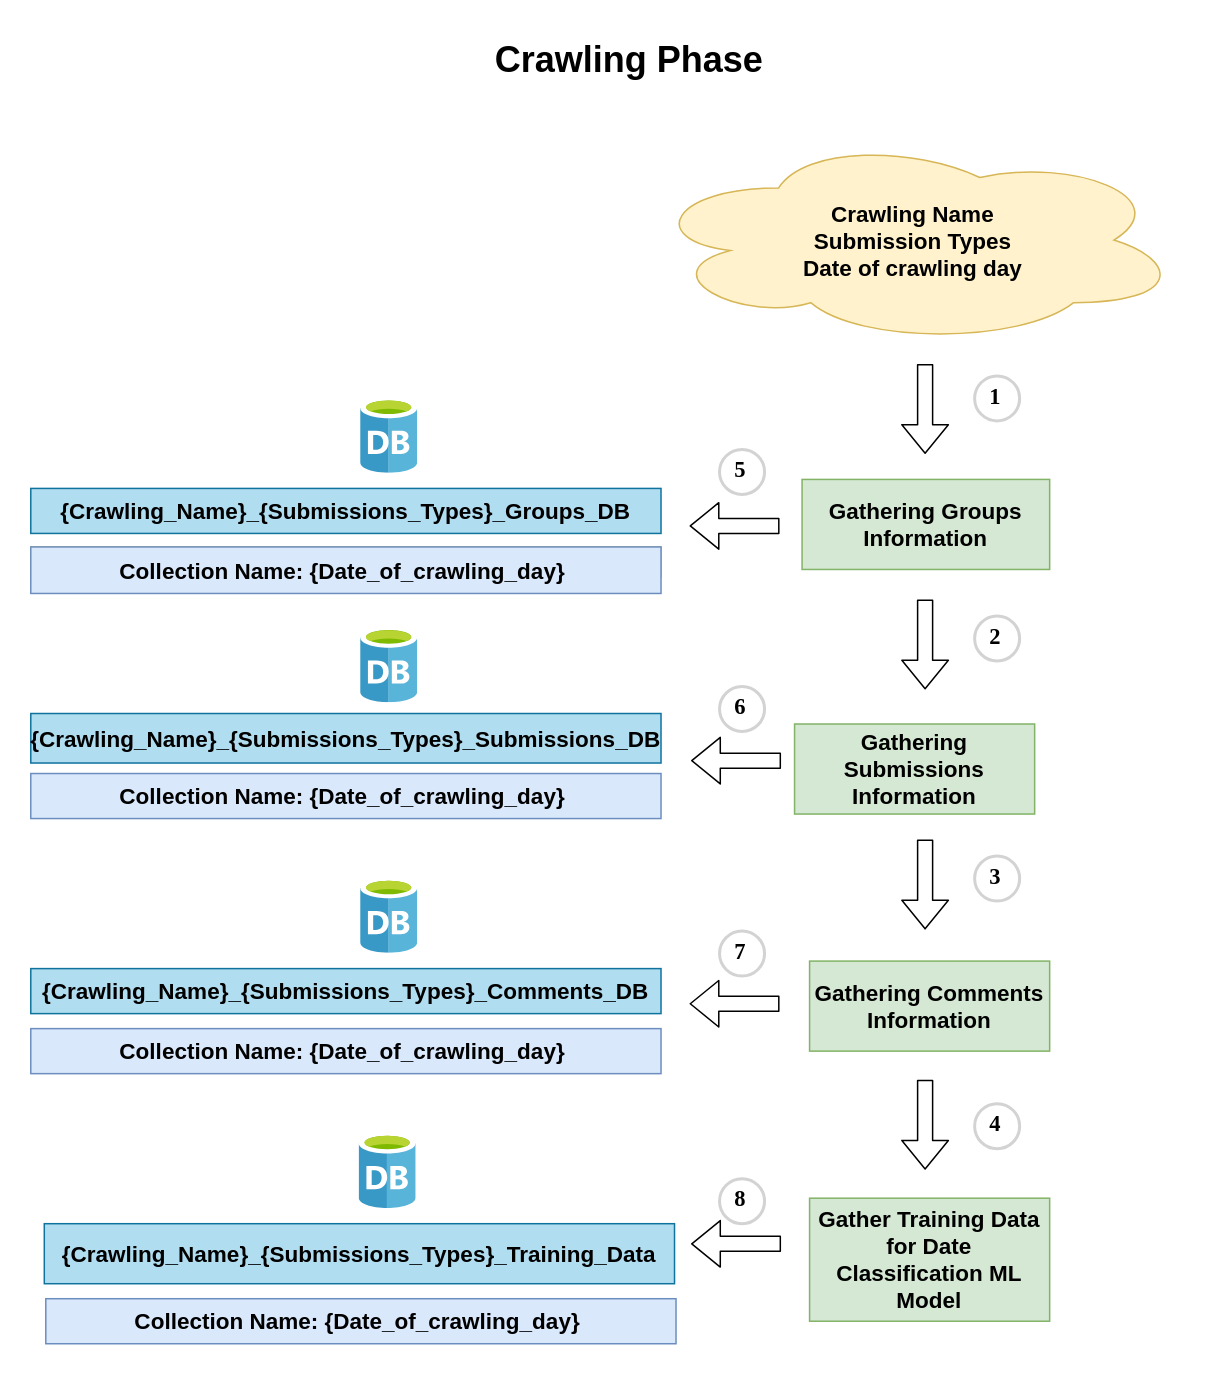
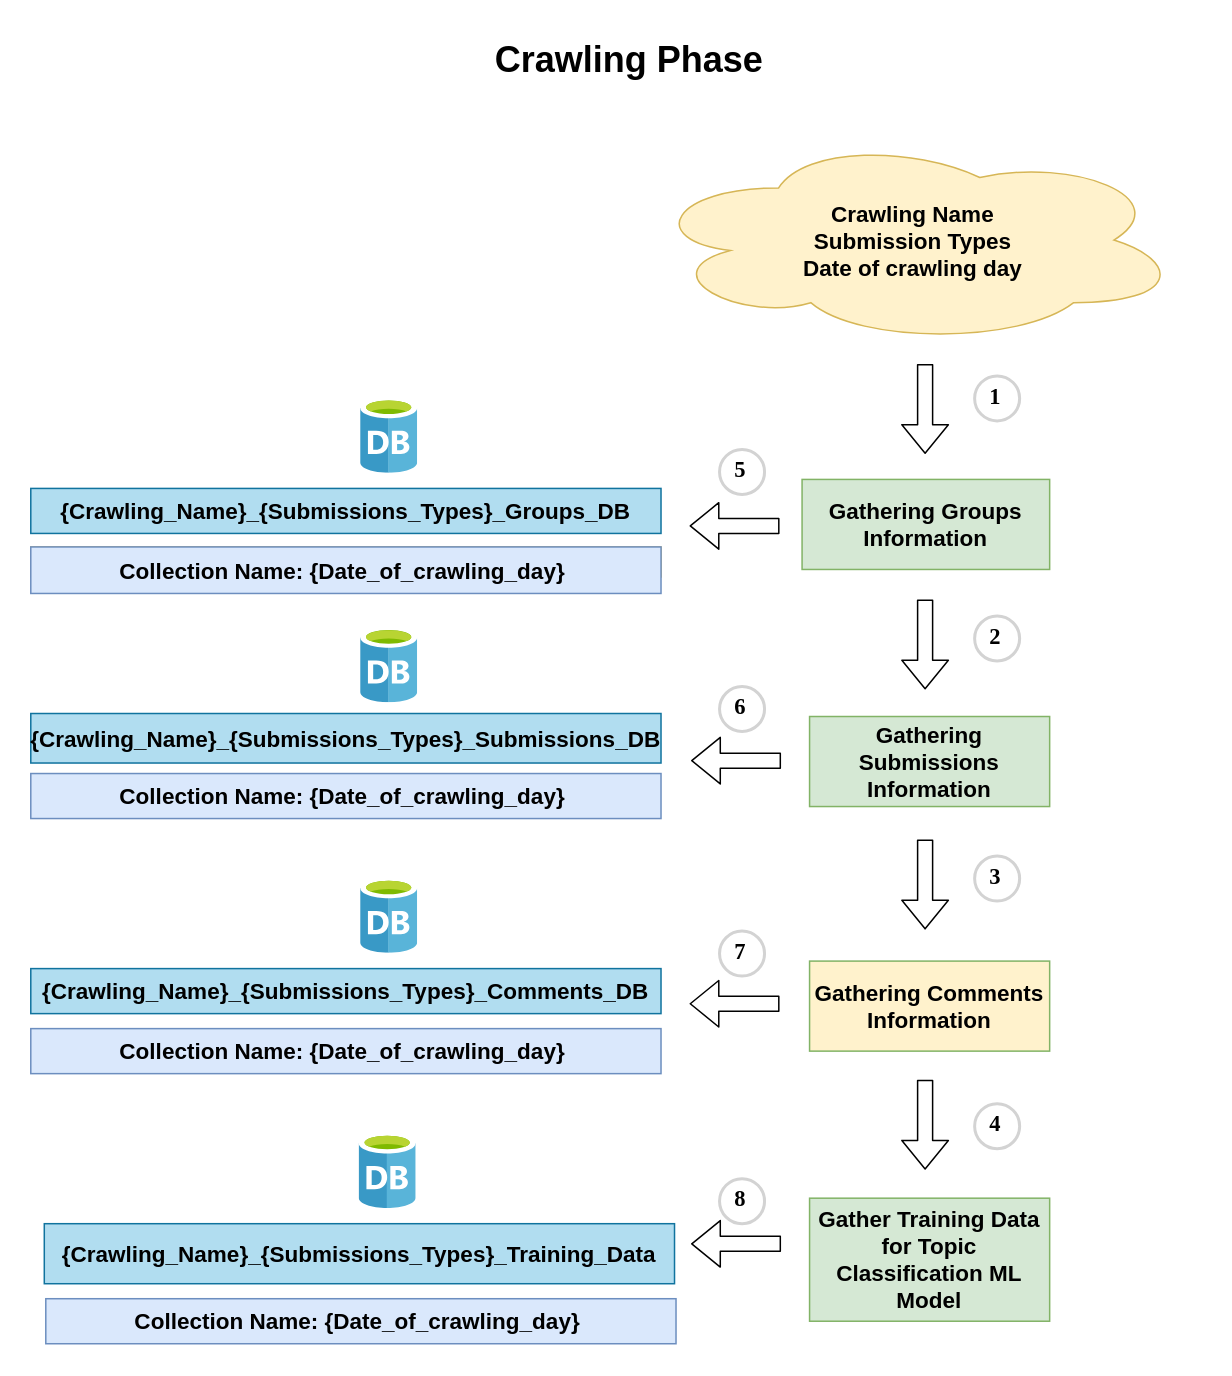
node "Gathering Submissions Information": moved (914, 769) -> (929, 761)
node "Gathering Comments Information": fillcolor #d5e8d4 -> #fff2cc
node "Gather Training Data for Date Classification ML Model": label "Gather Training Data for Date Classification ML Model" -> "Gather Training Data for Topic Classification ML Model"
